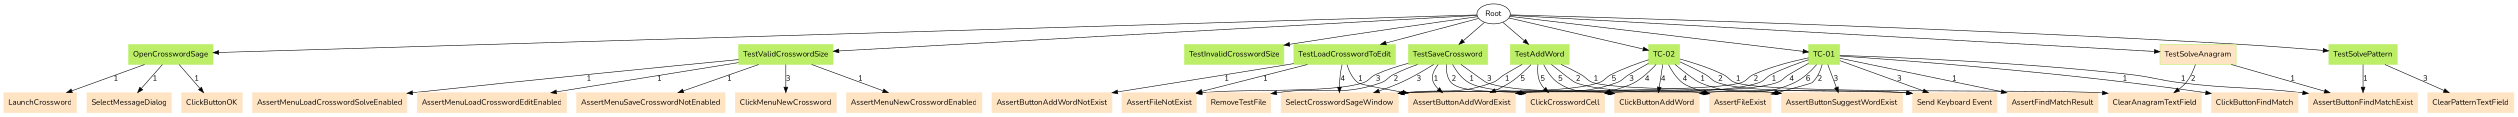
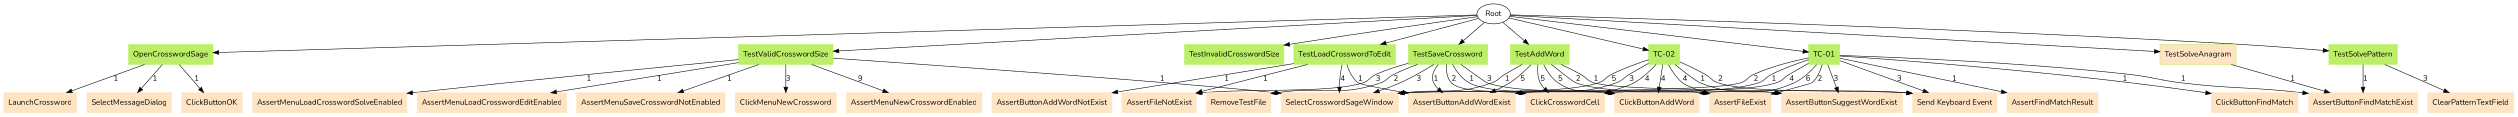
edge "TestValidCrosswordSize" -> "SelectCrosswordSageWindow": added, label "1"
edge "TestValidCrosswordSize" -> "AssertMenuNewCrosswordEnabled": label "1" -> "9"
node "ClearAnagramTextField": removed
